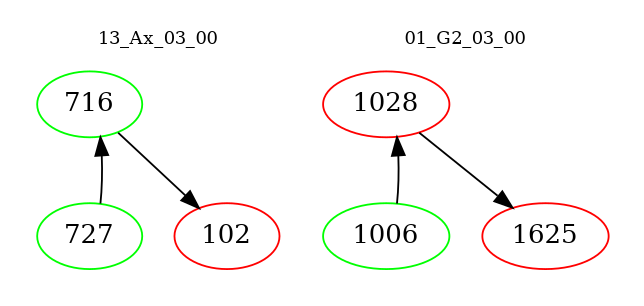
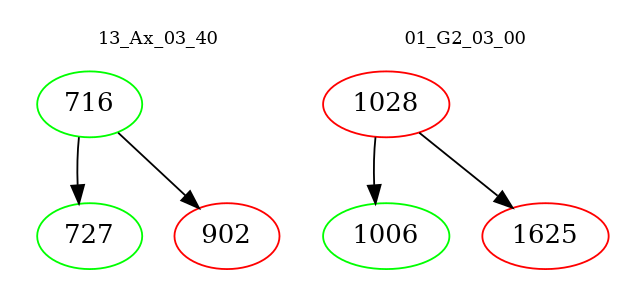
cluster "13_Ax_03_00": label "13_Ax_03_00" -> "13_Ax_03_40"
edge "727" -> "716": reversed
edge "1006" -> "1028": reversed
node "102": label "102" -> "902"
